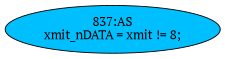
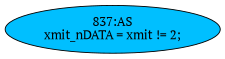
node "837:AS xmit_nDATA = xmit != 8;": label "837:AS xmit_nDATA = xmit != 8;" -> "837:AS xmit_nDATA = xmit != 2;"
